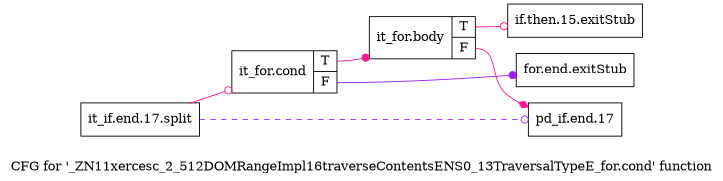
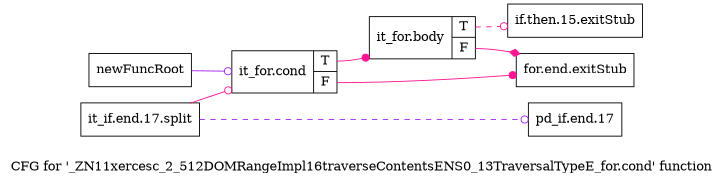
edge "it_for.body" -> "if.then.15.exitStub": style solid -> dashed
node "newFuncRoot": added
edge "it_for.body" -> "pd_if.end.17": now "it_for.body" -> "for.end.exitStub"
edge "it_for.cond" -> "for.end.exitStub": color purple -> deeppink
